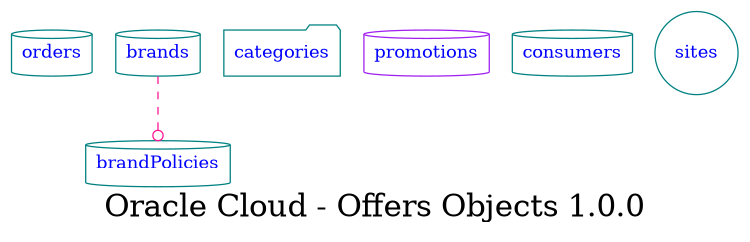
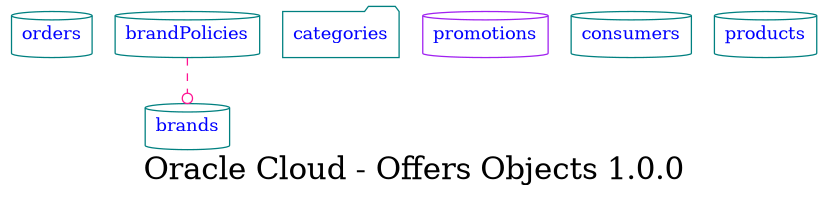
node "products": added
node "sites": removed
edge "brands" -> "brandPolicies": reversed
